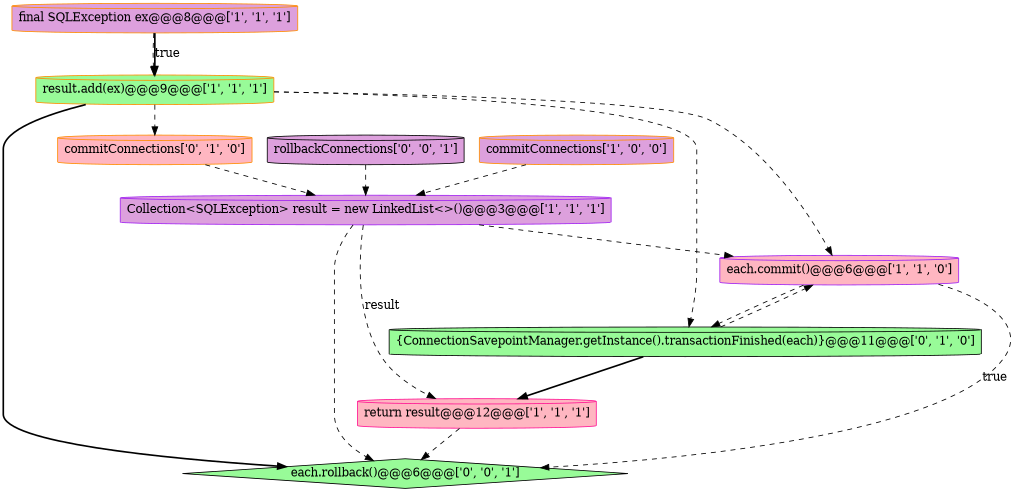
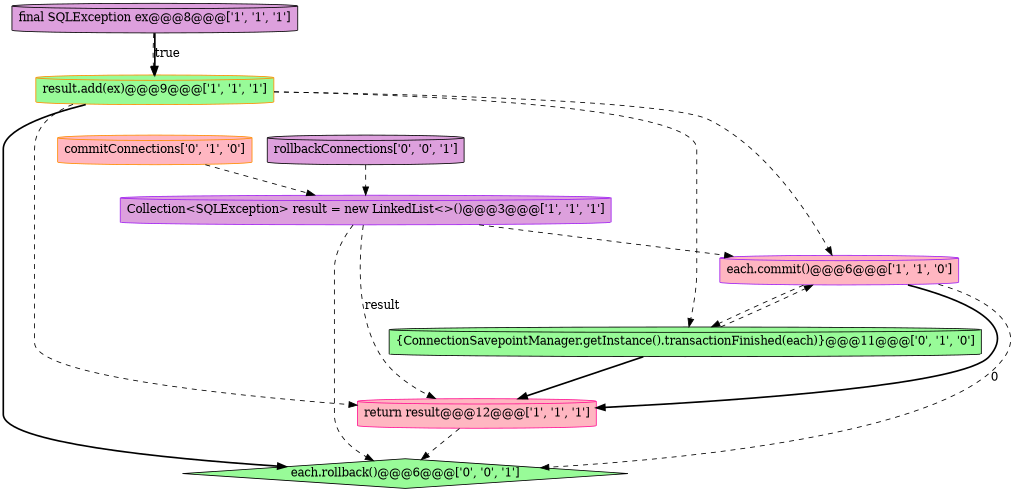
node "final SQLException ex@@@8@@@['1', '1', '1']": color darkorange -> black
edge "result.add(ex)@@@9@@@['1', '1', '1']" -> "commitConnections['0', '1', '0']": now "result.add(ex)@@@9@@@['1', '1', '1']" -> "return result@@@12@@@['1', '1', '1']"
node "commitConnections['1', '0', '0']": removed
edge "each.commit()@@@6@@@['1', '1', '0']" -> "each.rollback()@@@6@@@['0', '0', '1']": label "true" -> "0"
edge "each.commit()@@@6@@@['1', '1', '0']" -> "return result@@@12@@@['1', '1', '1']": added
